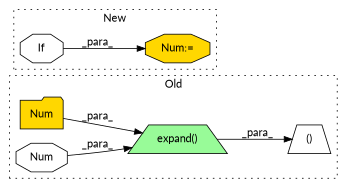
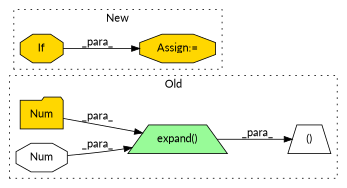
node "If": fillcolor white -> gold
node "Num:=": label "Num:=" -> "Assign:="
